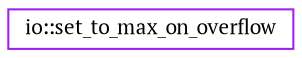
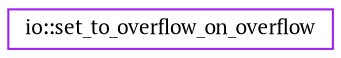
node "io::set_to_max_on_overflow": label "io::set_to_max_on_overflow" -> "io::set_to_overflow_on_overflow"
